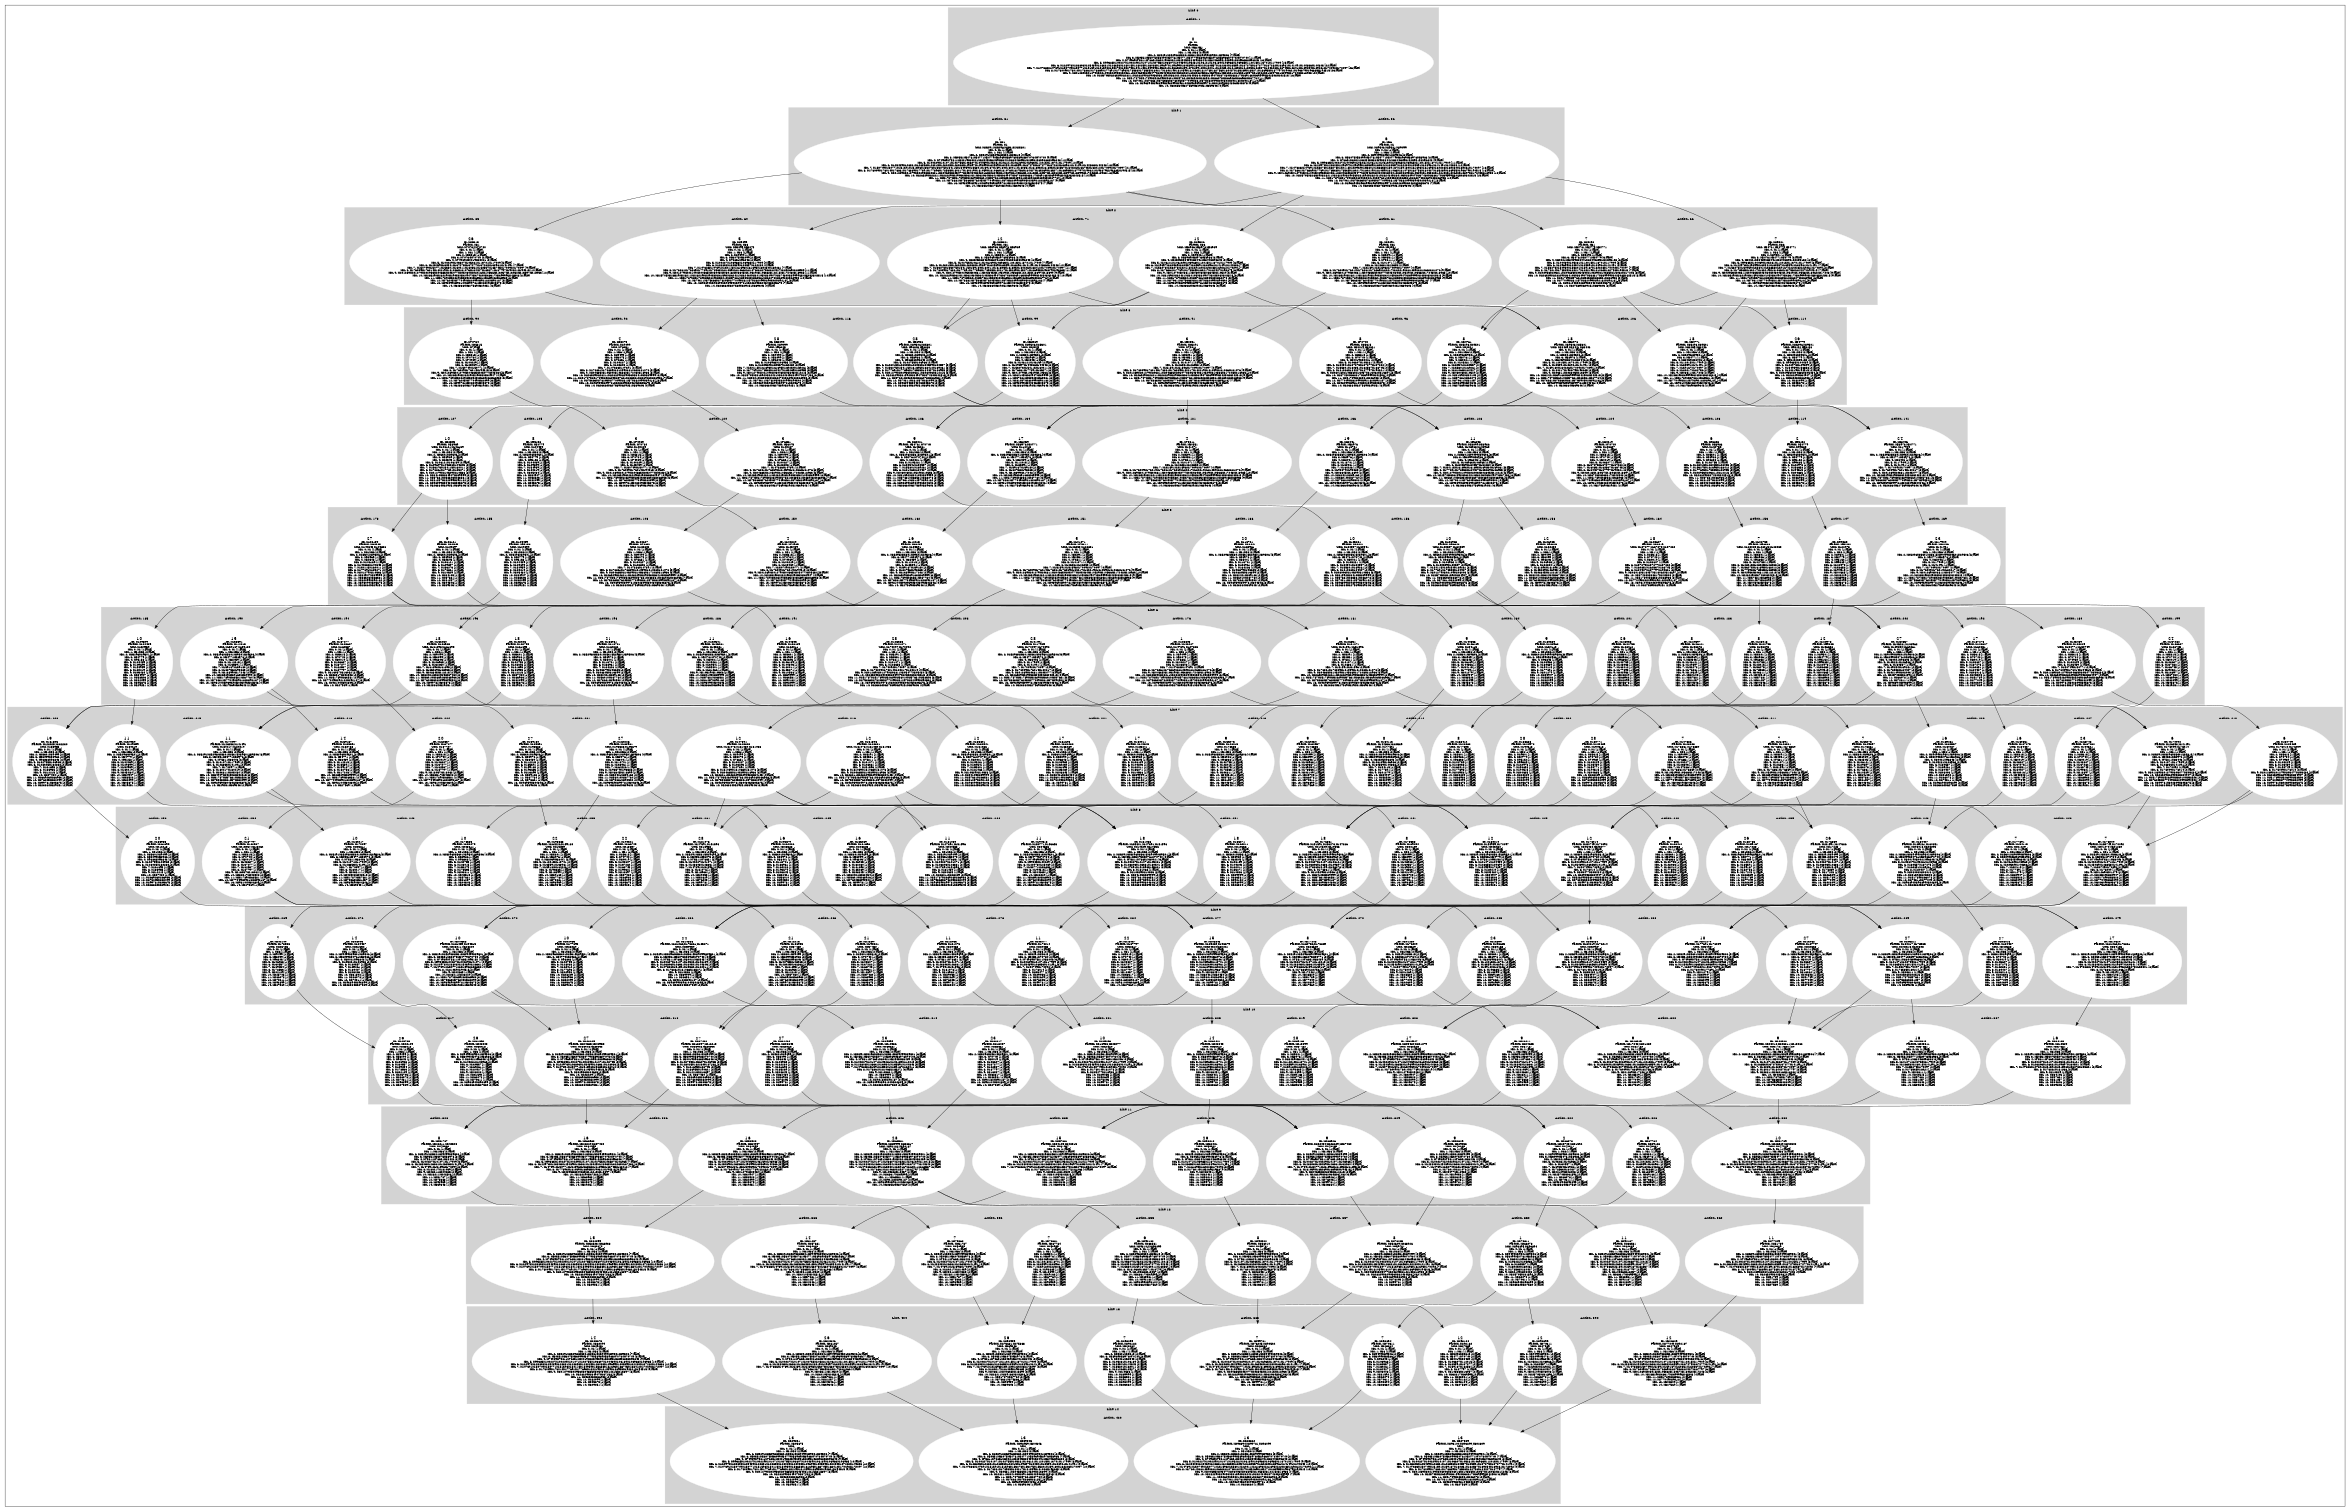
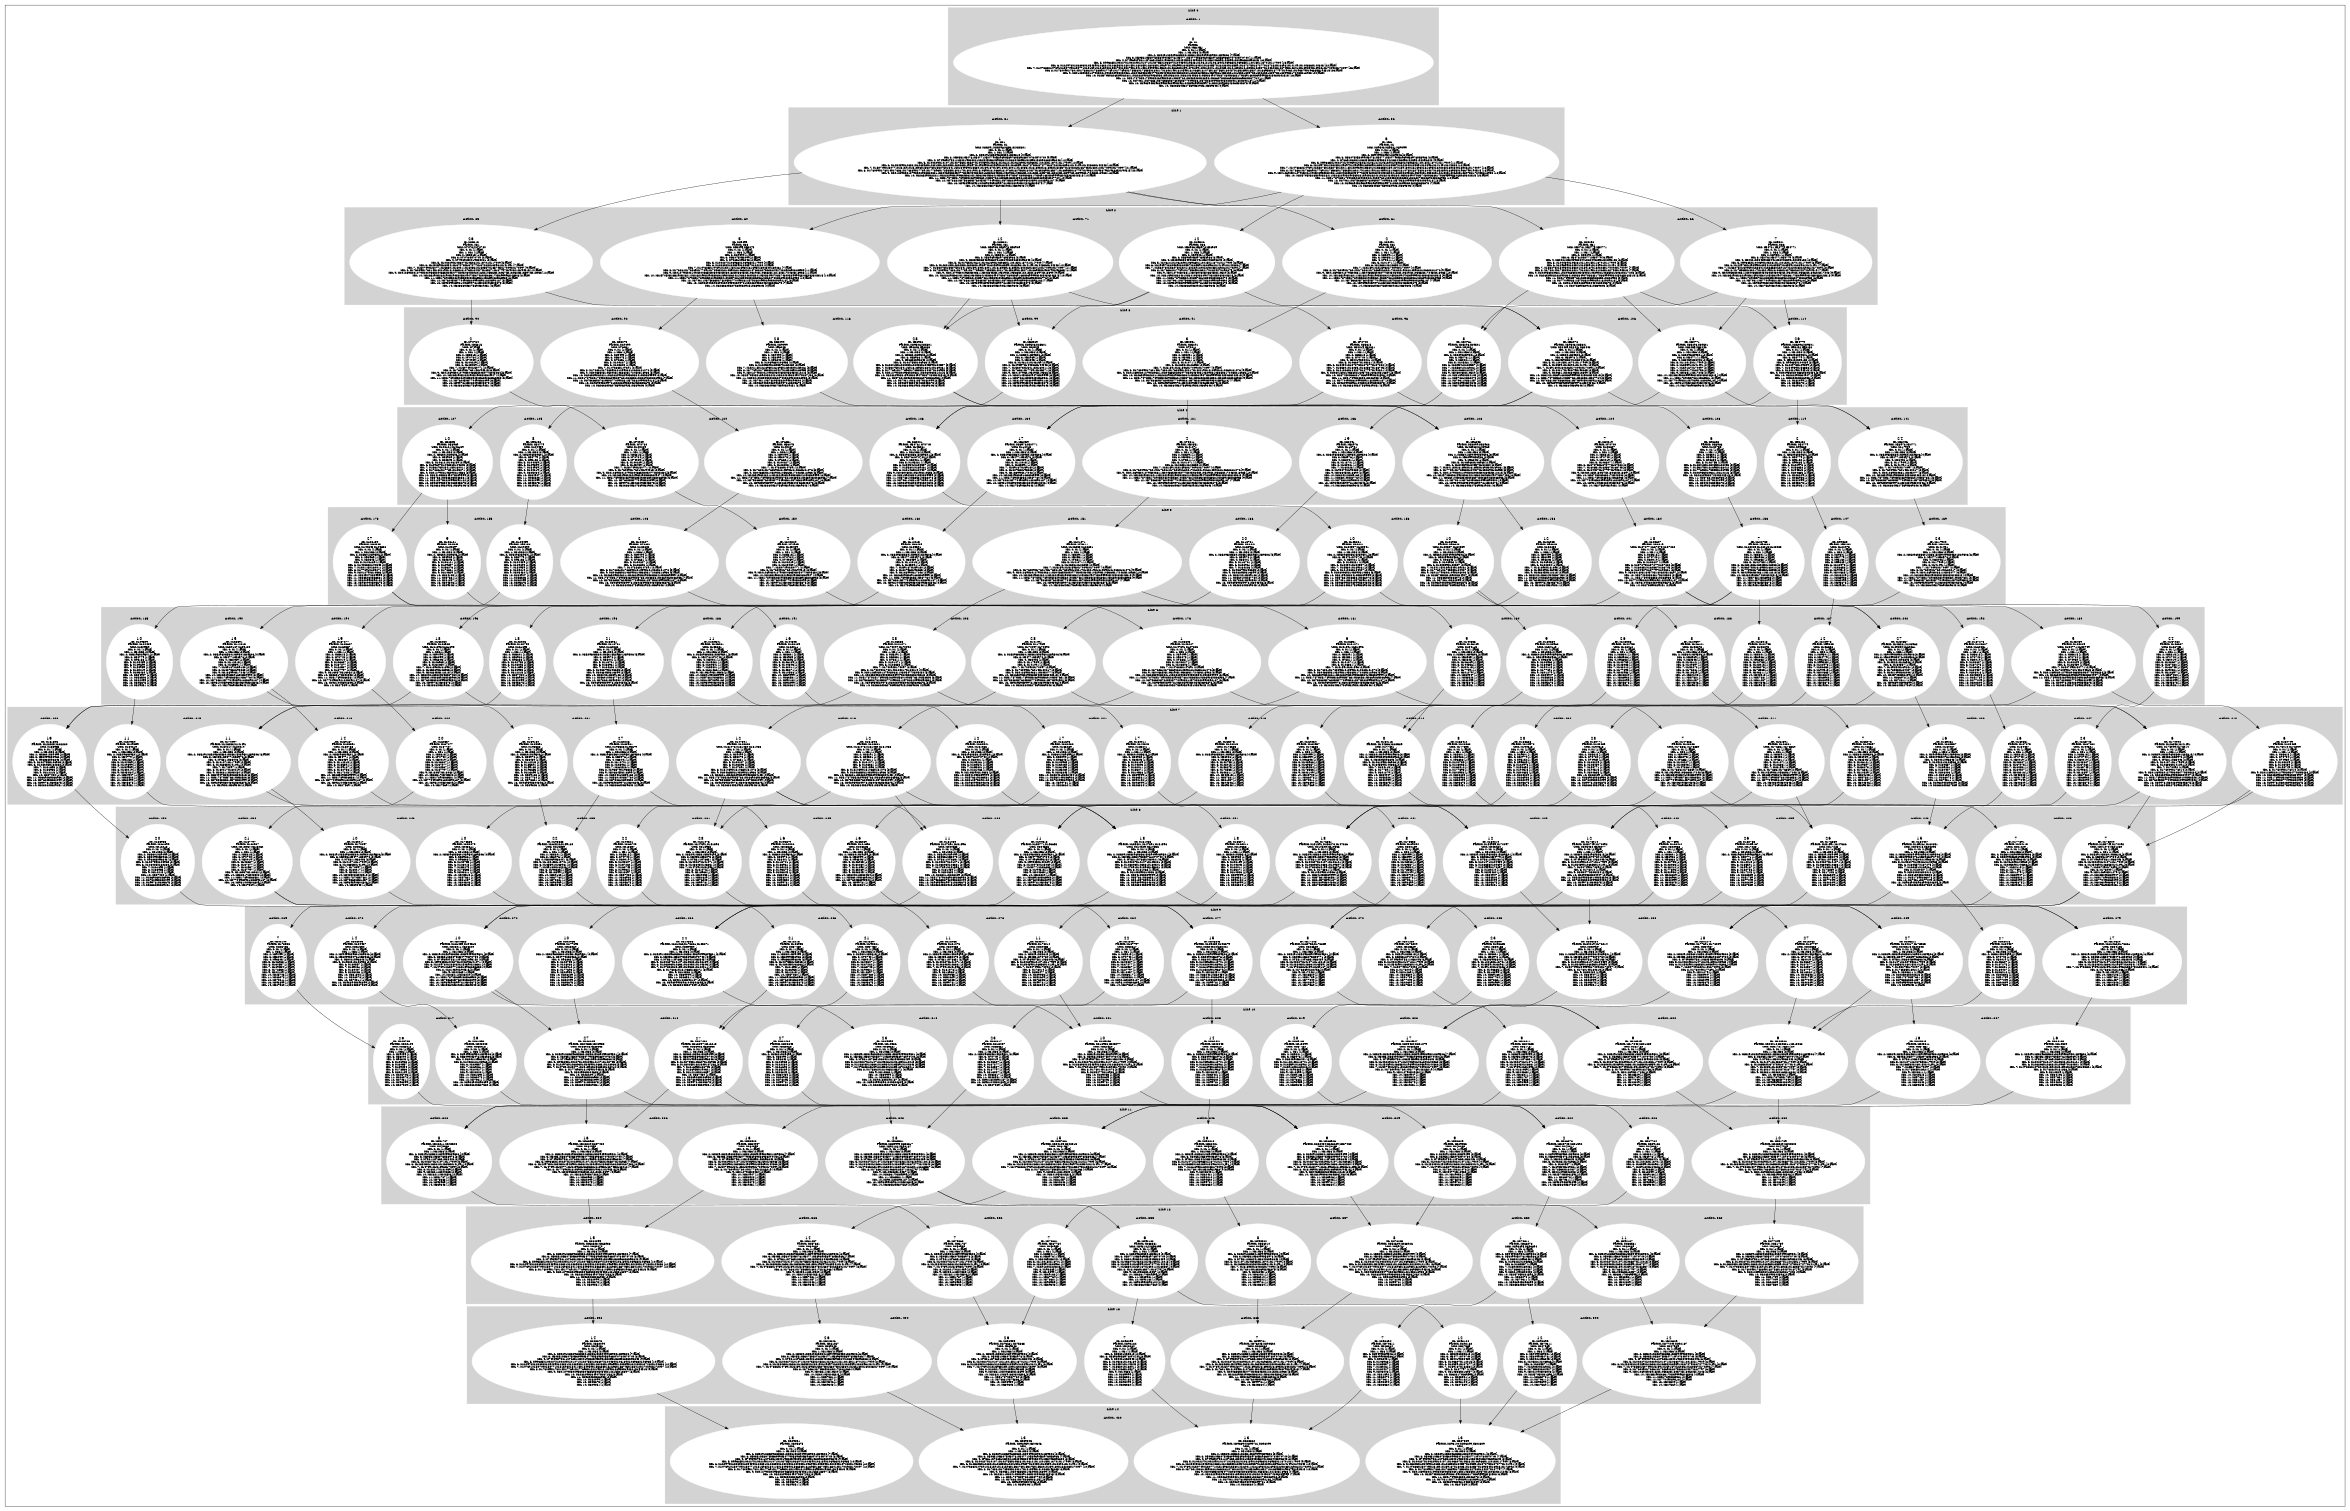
cluster "Line: 404": label "Line: 404" -> "Action: 404"
